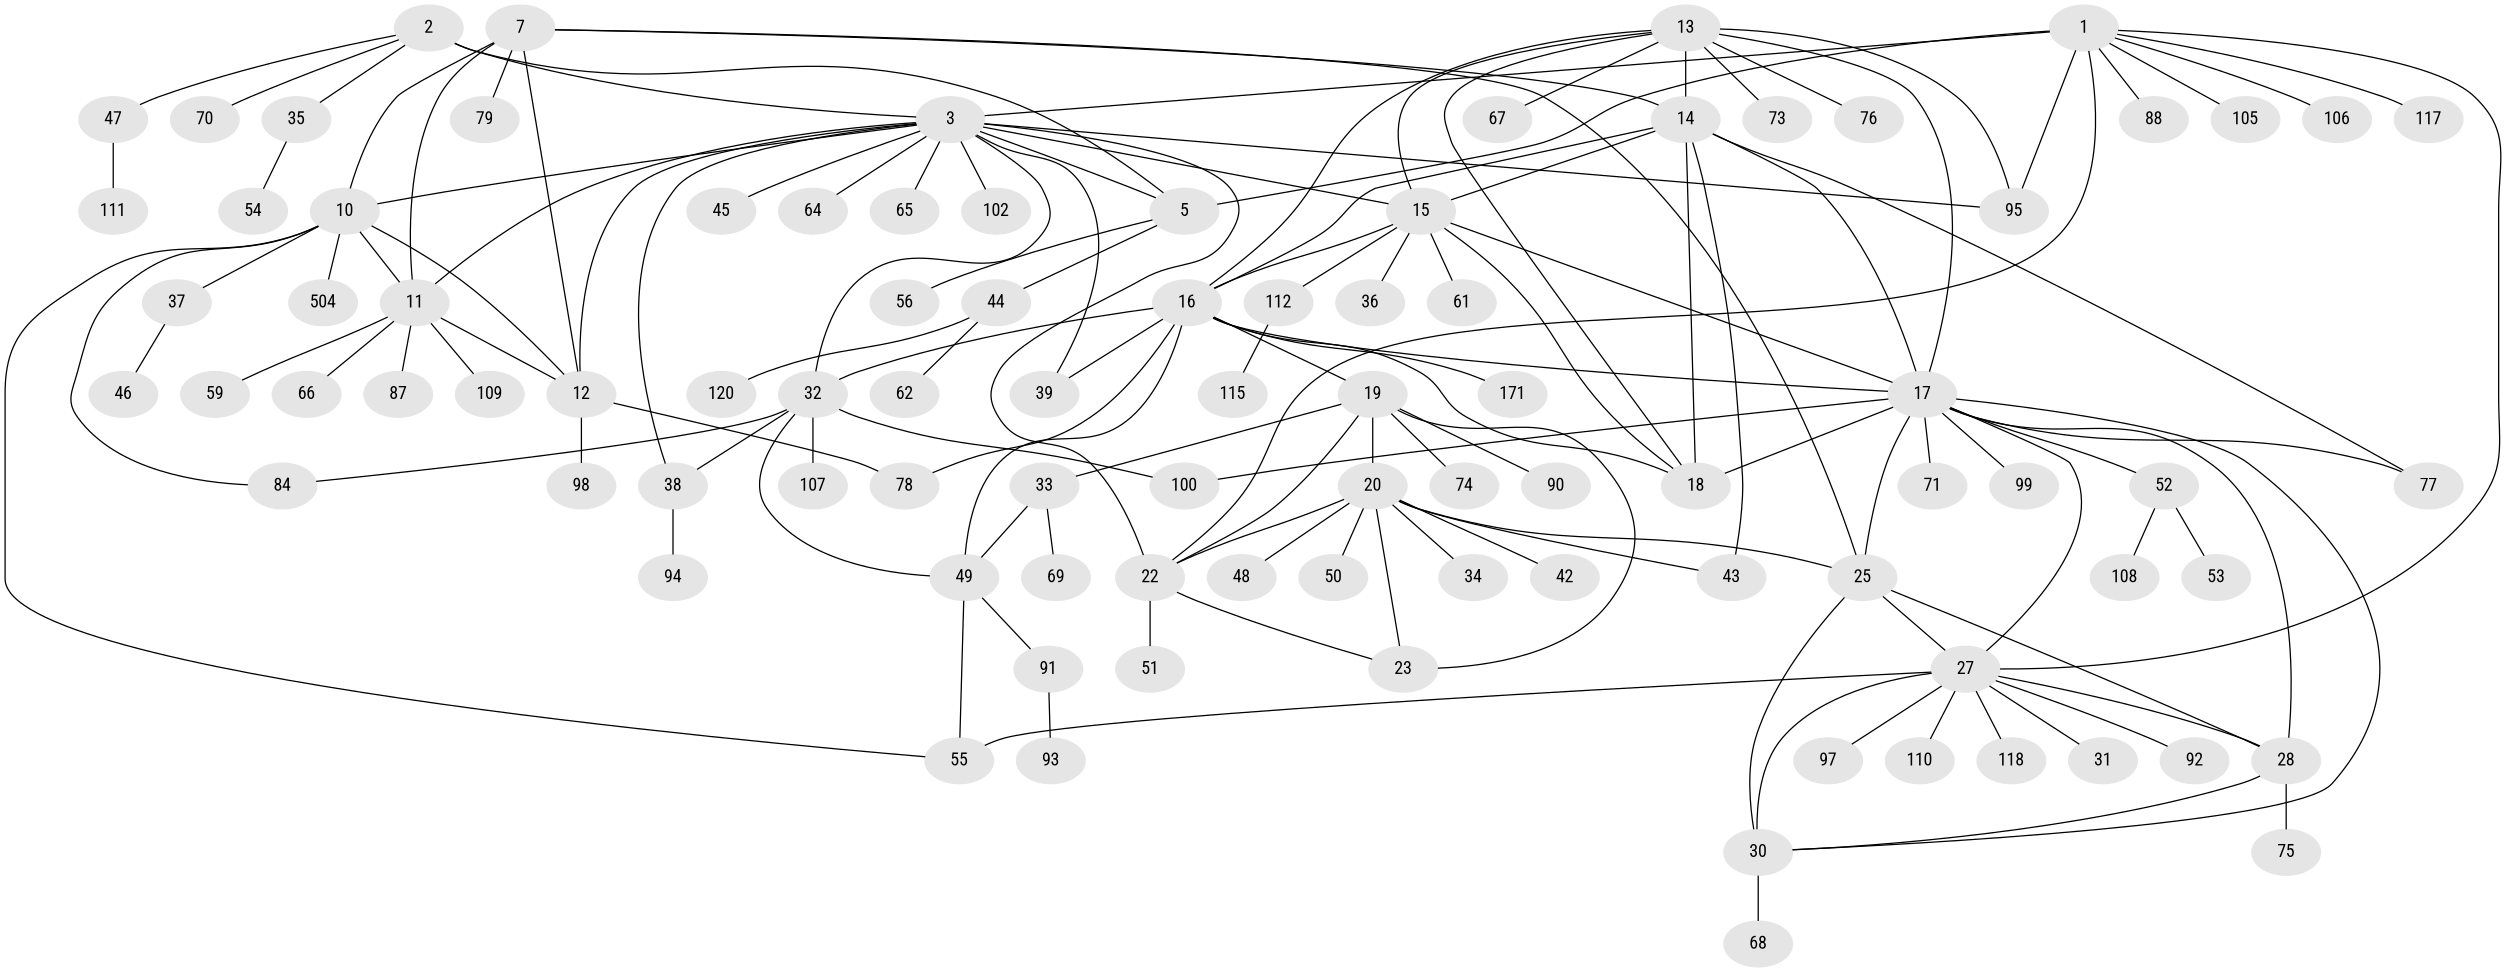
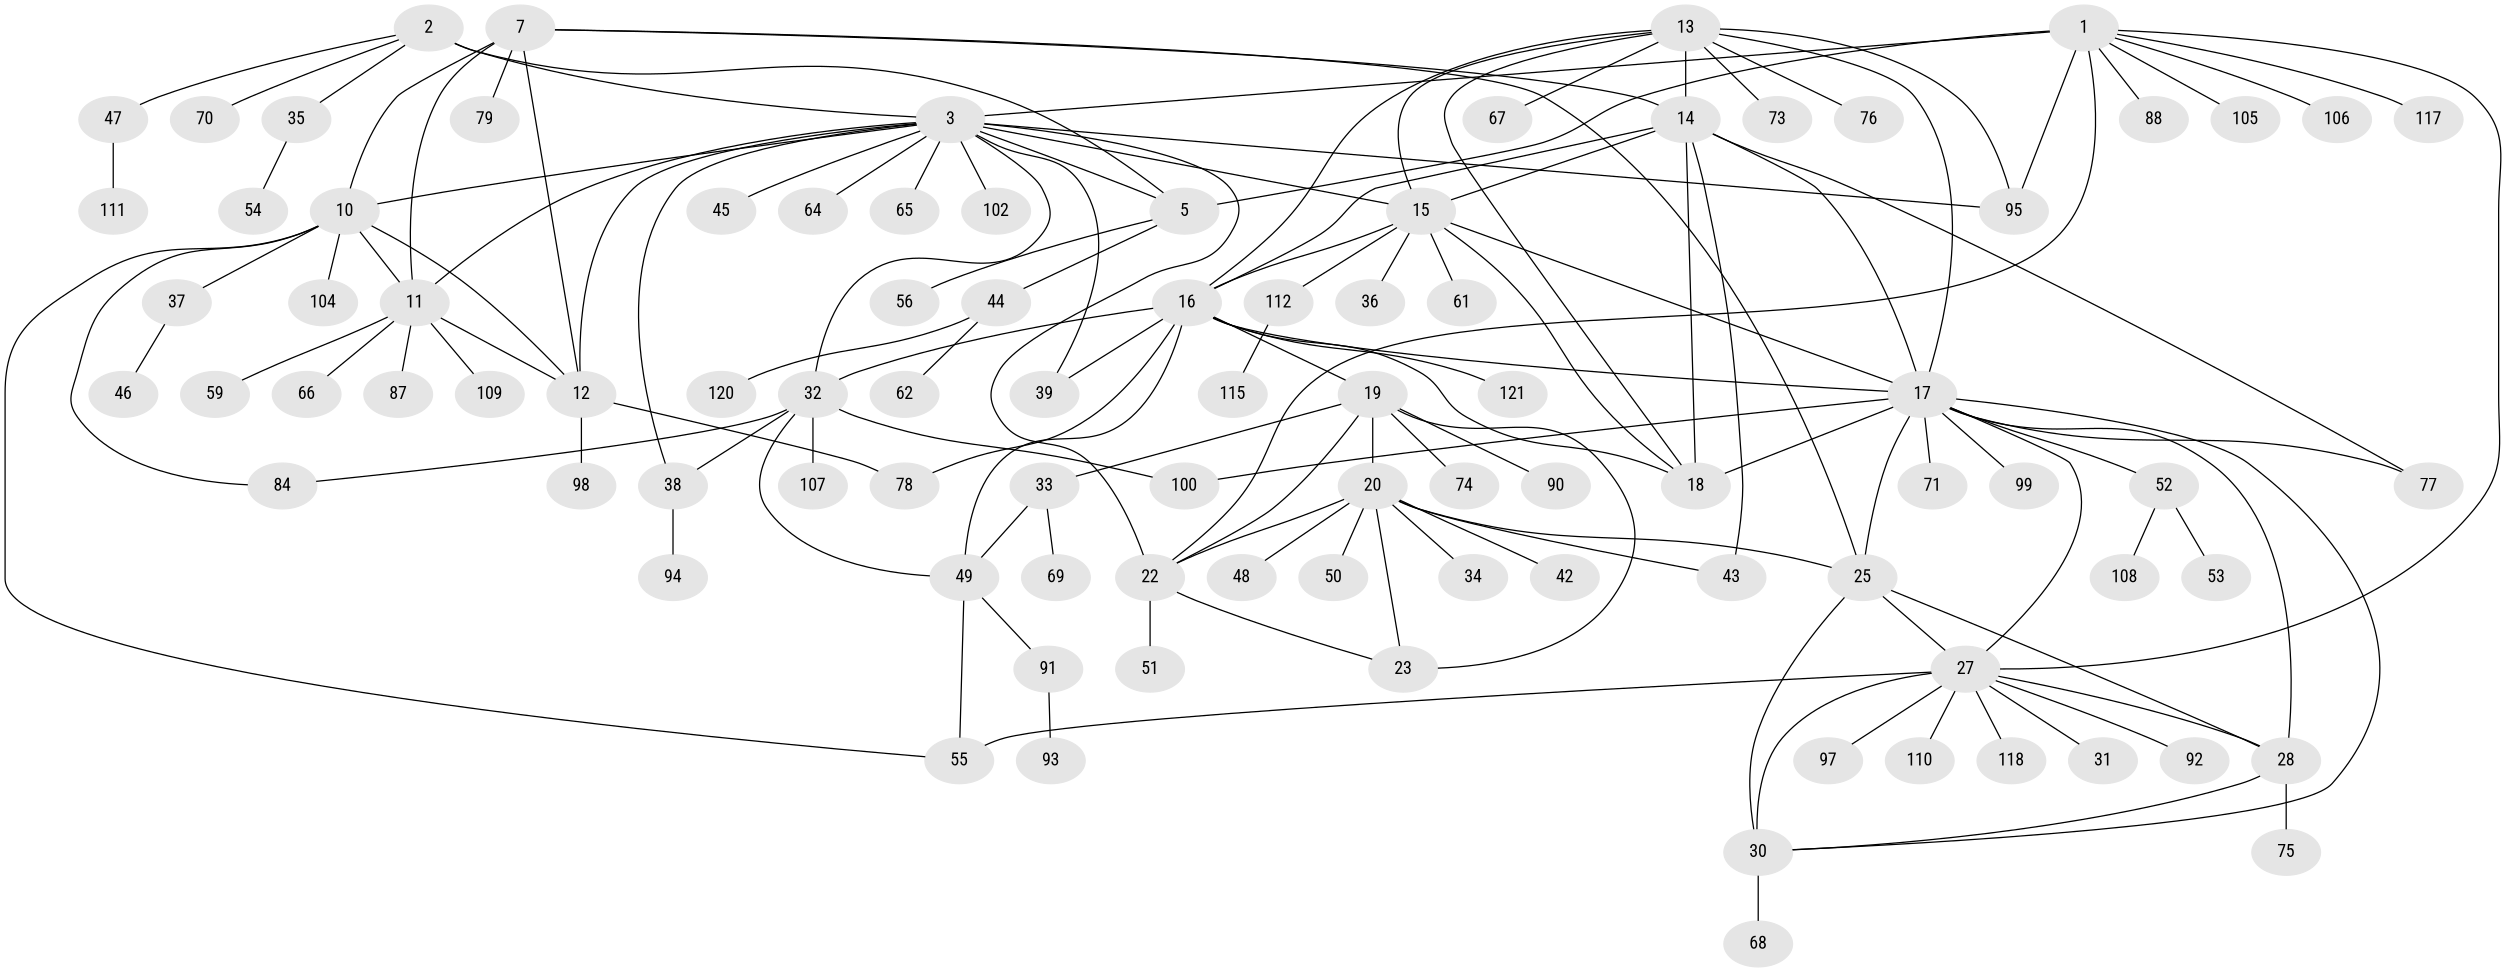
node "504": label "504" -> "104"
node "171": label "171" -> "121"
